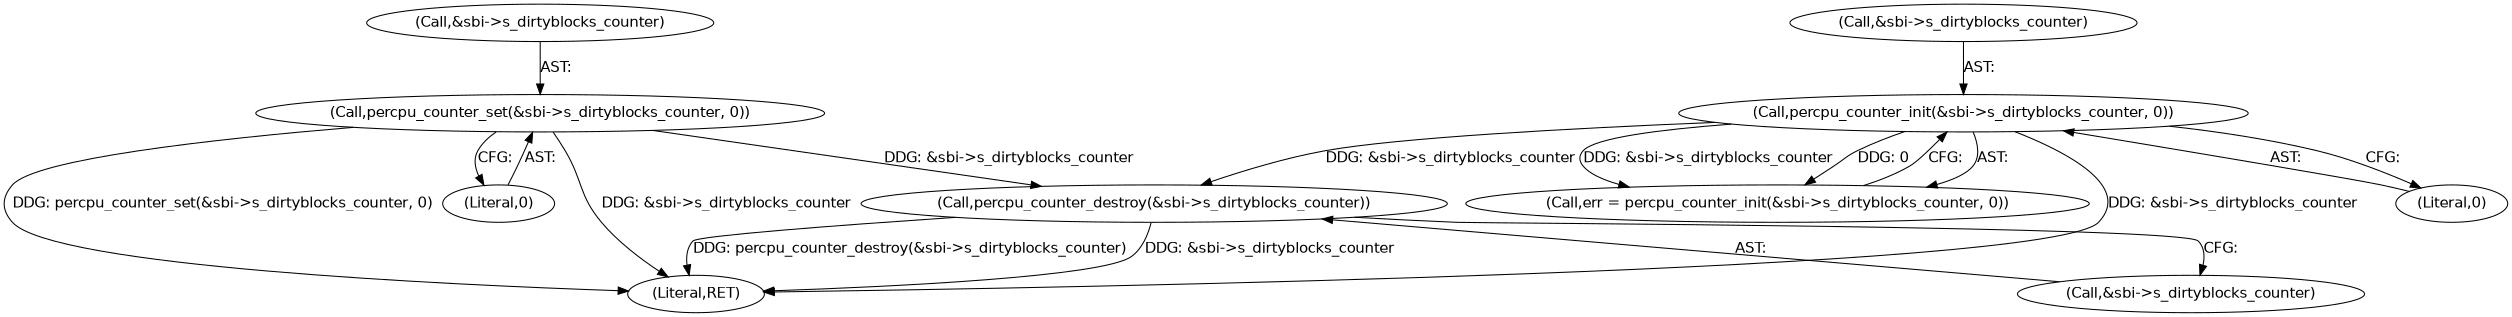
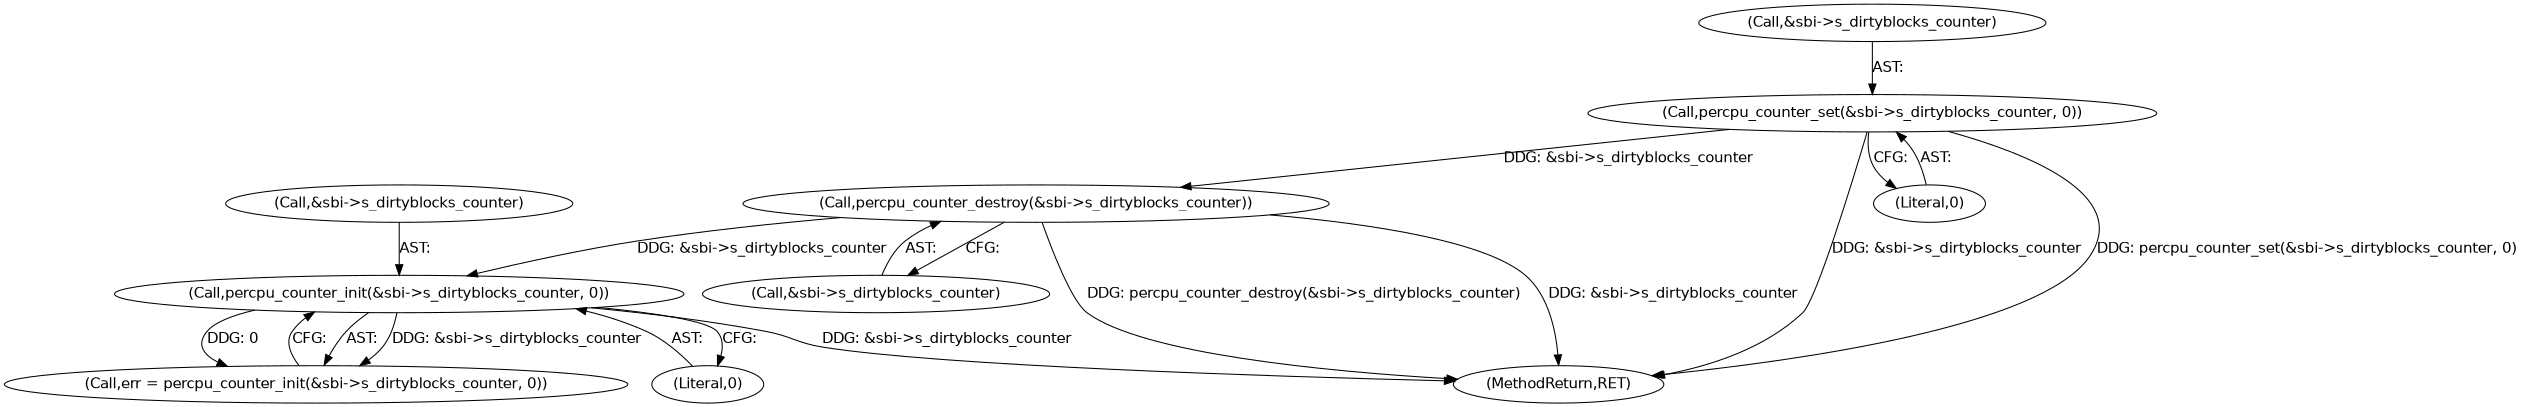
edge "(Call,percpu_counter_init(&sbi->s_dirtyblocks_counter, 0))" -> "(Call,percpu_counter_destroy(&sbi->s_dirtyblocks_counter))": reversed
node "(Literal,RET)": label "(Literal,RET)" -> "(MethodReturn,RET)"
